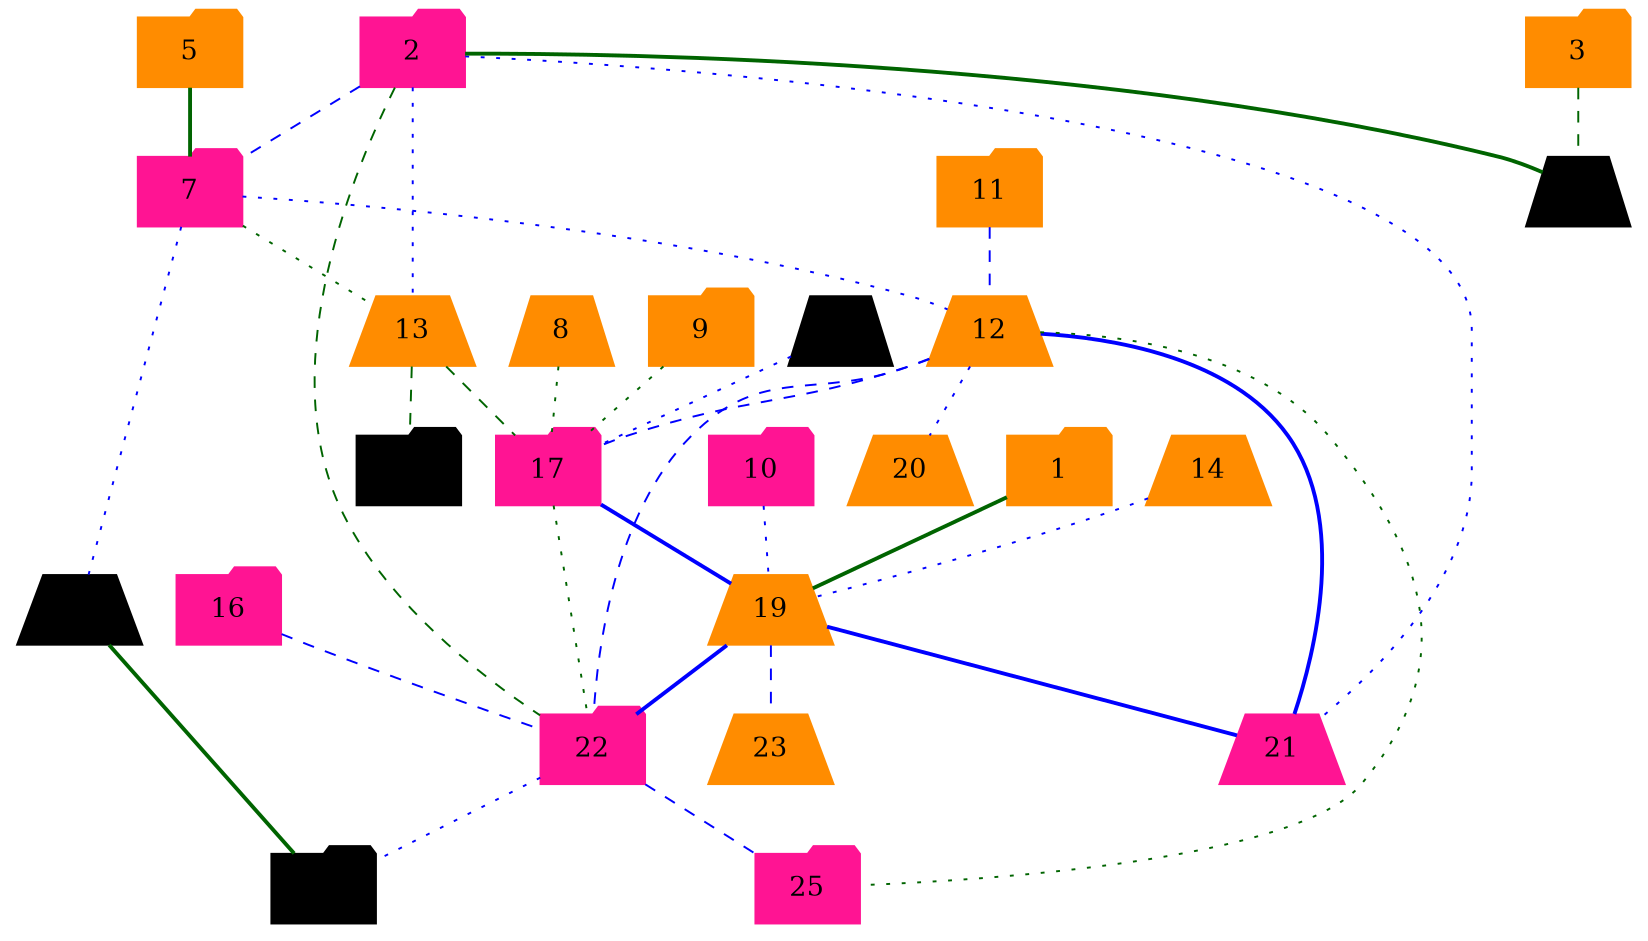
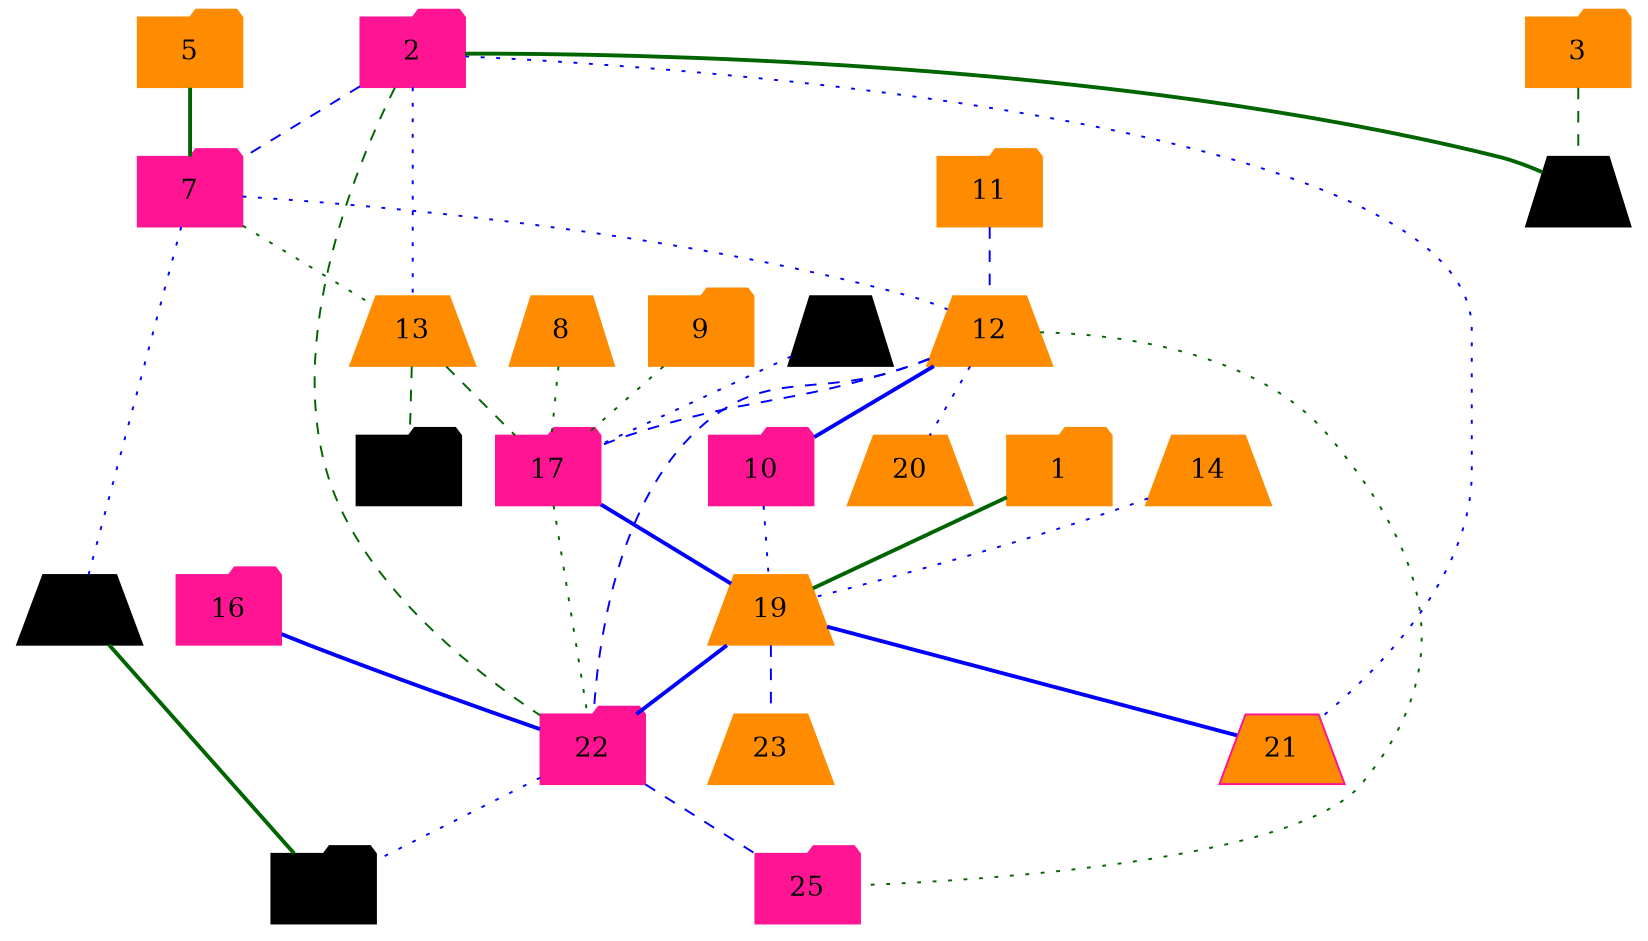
edge "12" -- "21": now "12" -- "10"
edge "16" -- "22": style dashed -> bold
node "21": fillcolor deeppink -> darkorange
